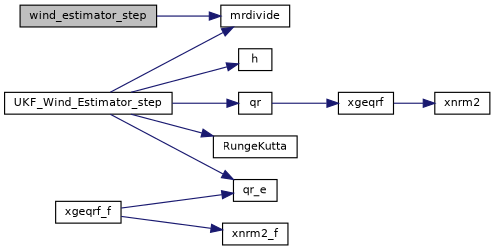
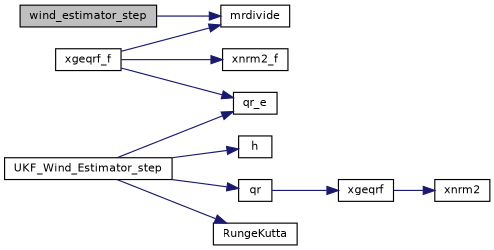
edge "UKF_Wind_Estimator_step" -> "mrdivide": now "xgeqrf_f" -> "mrdivide"
